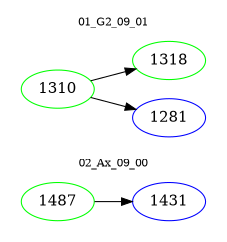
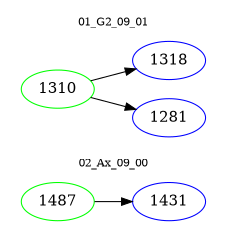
node "1318": color green -> blue
